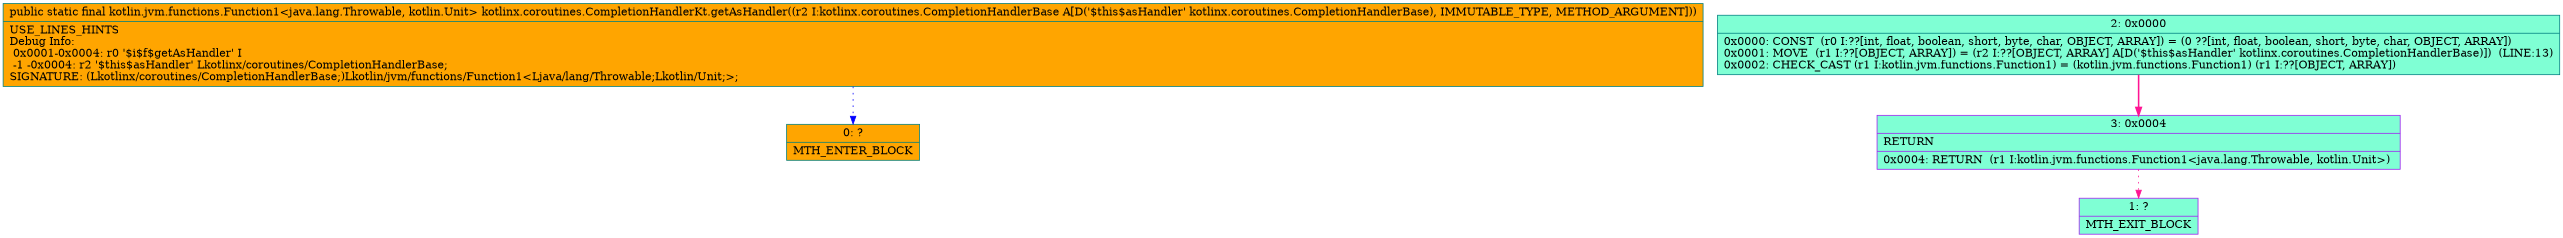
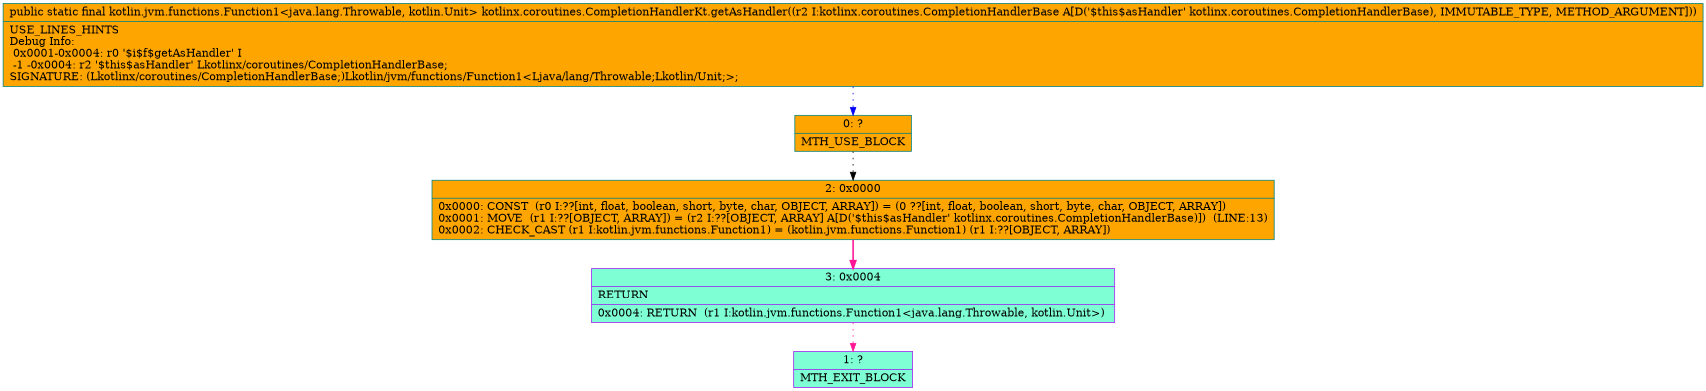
node "2: 0x0000": fillcolor aquamarine -> orange
node "0: ?": text "MTH_ENTER_BLOCK" -> "MTH_USE_BLOCK"
edge "0: ?" -> "2: 0x0000": added
